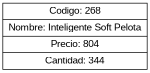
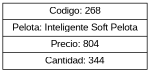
node "Codigo: 268": text "Nombre: Inteligente Soft Pelota" -> "Pelota: Inteligente Soft Pelota"
